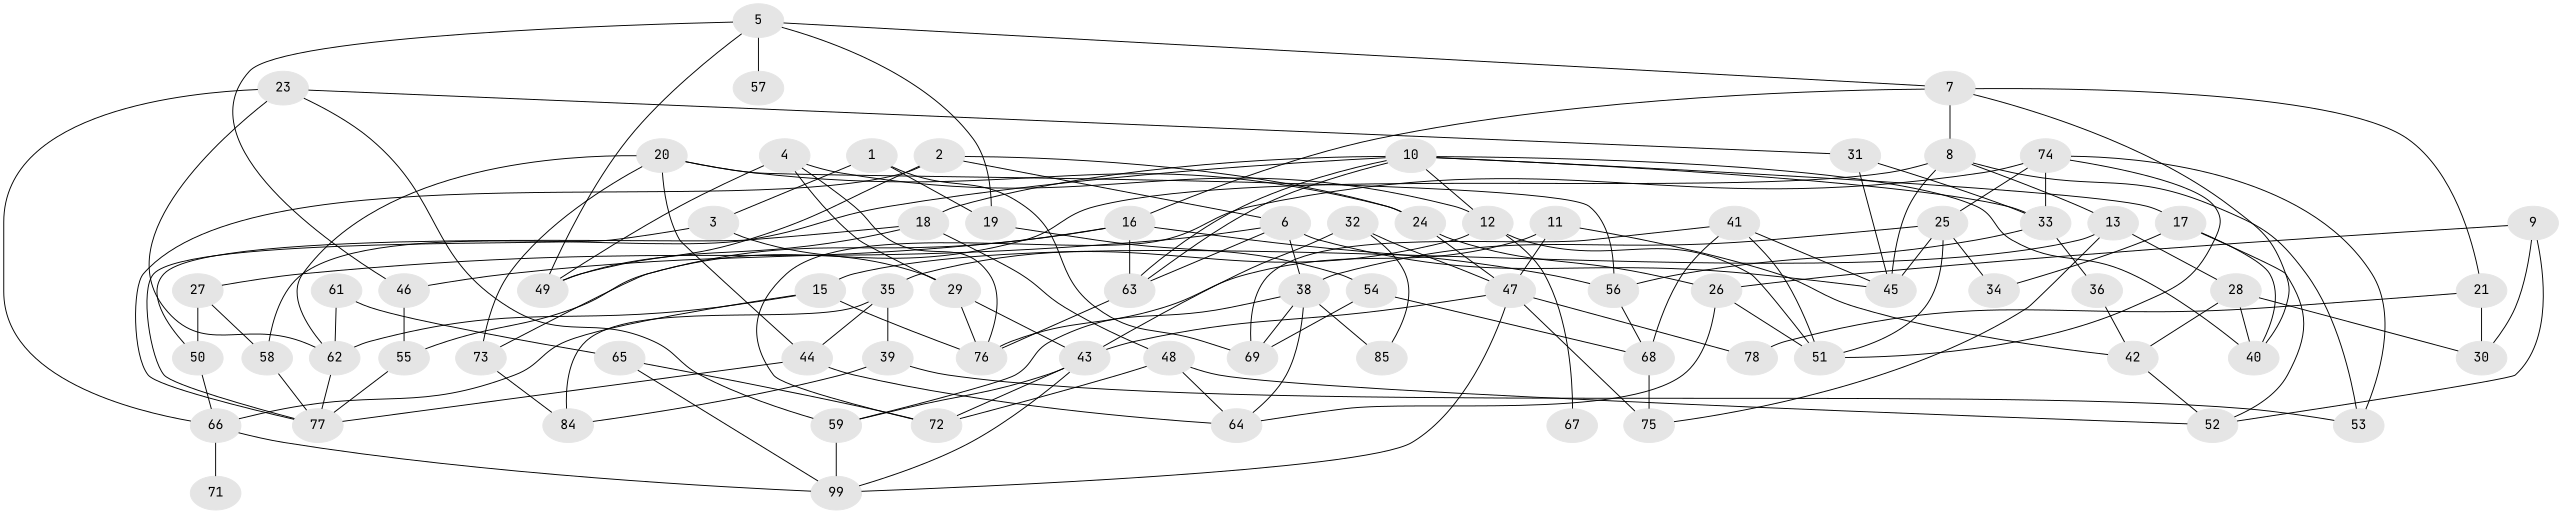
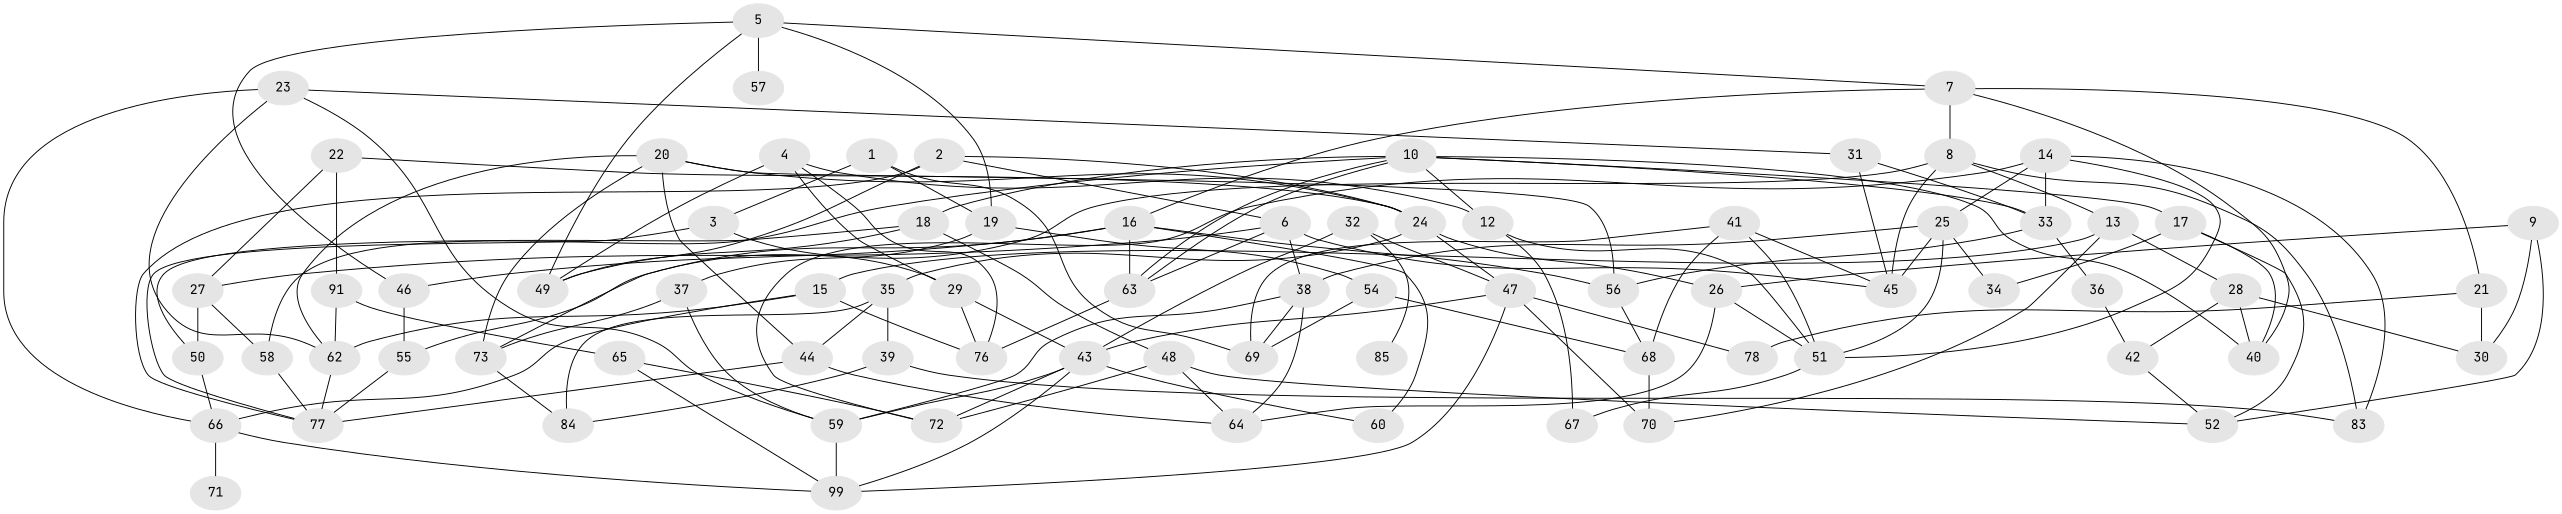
node "22": added
node "74": label "74" -> "14"
node "11": removed
edge "12" -- "35": now "24" -- "35"
node "61": label "61" -> "91"
node "37": added
edge "38" -- "85": removed
edge "51" -- "67": added
node "60": added
node "75": label "75" -> "70"
node "53": label "53" -> "83"
